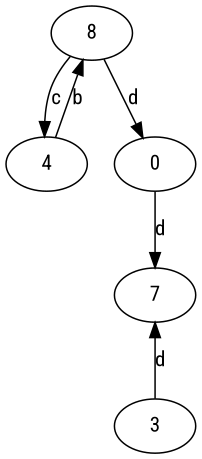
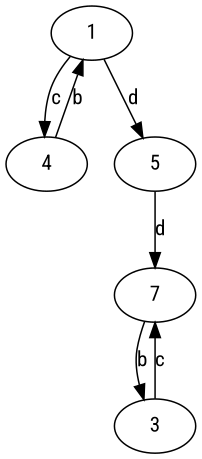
node "8": label "8" -> "1"
node "0": label "0" -> "5"
edge "7" -> "3": added, label "b"
edge "3" -> "7": label "d" -> "c"
